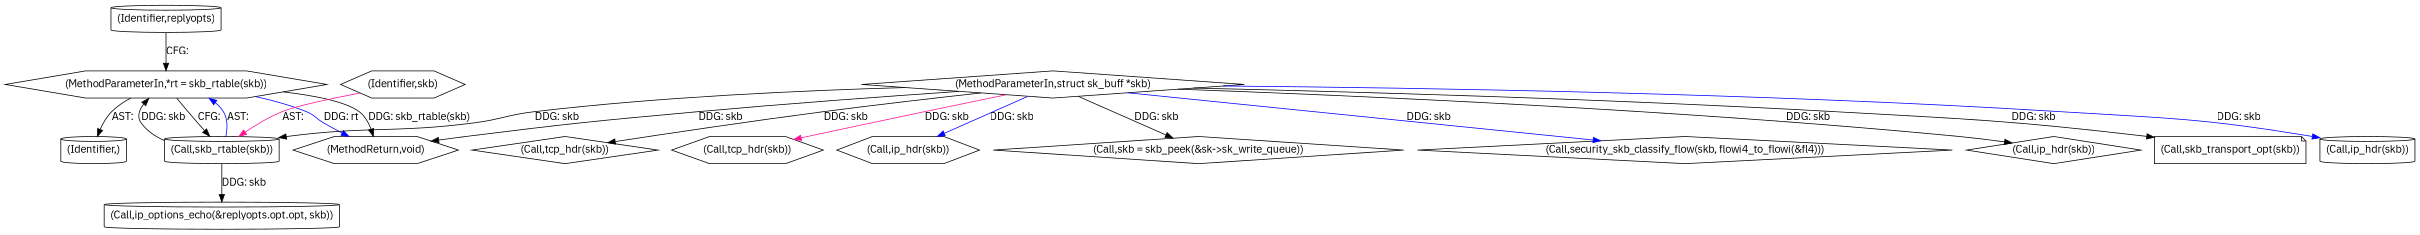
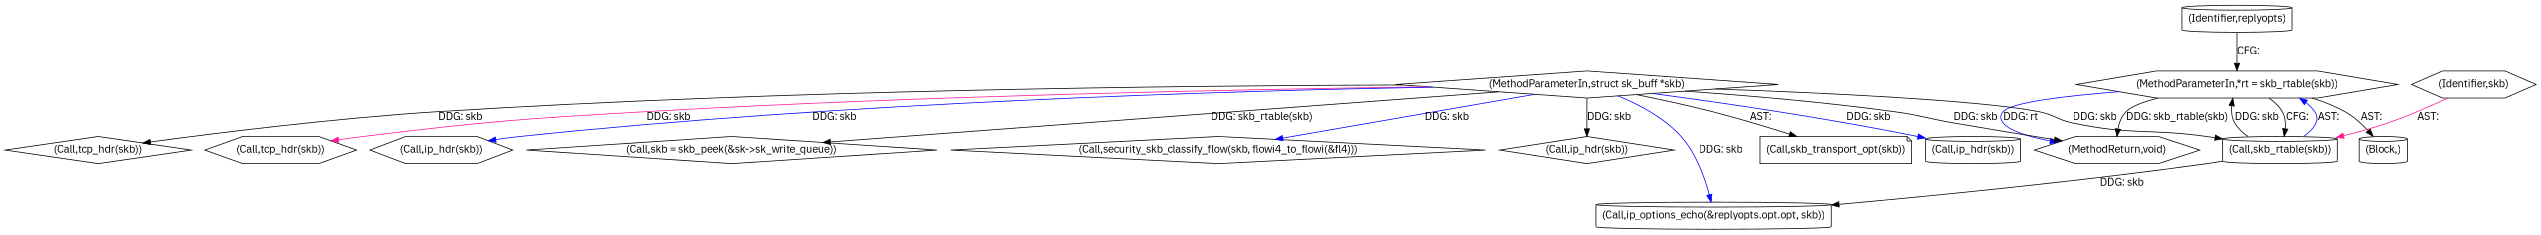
edge "(MethodParameterIn,struct sk_buff *skb)" -> "(Call,skb = skb_peek(&sk->sk_write_queue))": label "DDG: skb" -> "DDG: skb_rtable(skb)"
edge "(MethodParameterIn,struct sk_buff *skb)" -> "(Call,skb_transport_opt(skb))": label "DDG: skb" -> "AST: "
edge "(MethodParameterIn,struct sk_buff *skb)" -> "(Call,ip_options_echo(&replyopts.opt.opt, skb))": added, label "DDG: skb"
node "(Identifier,)": label "(Identifier,)" -> "(Block,)"
